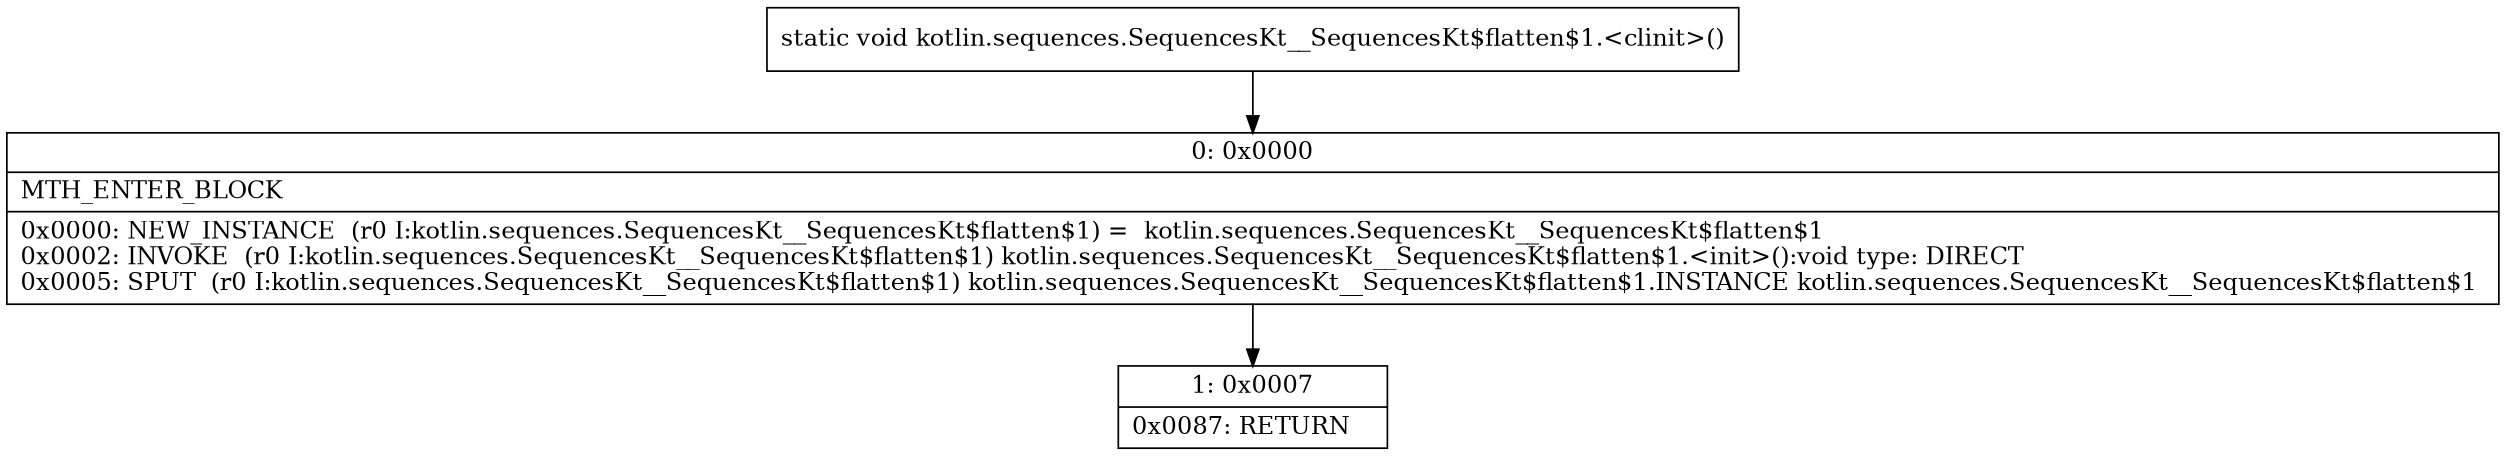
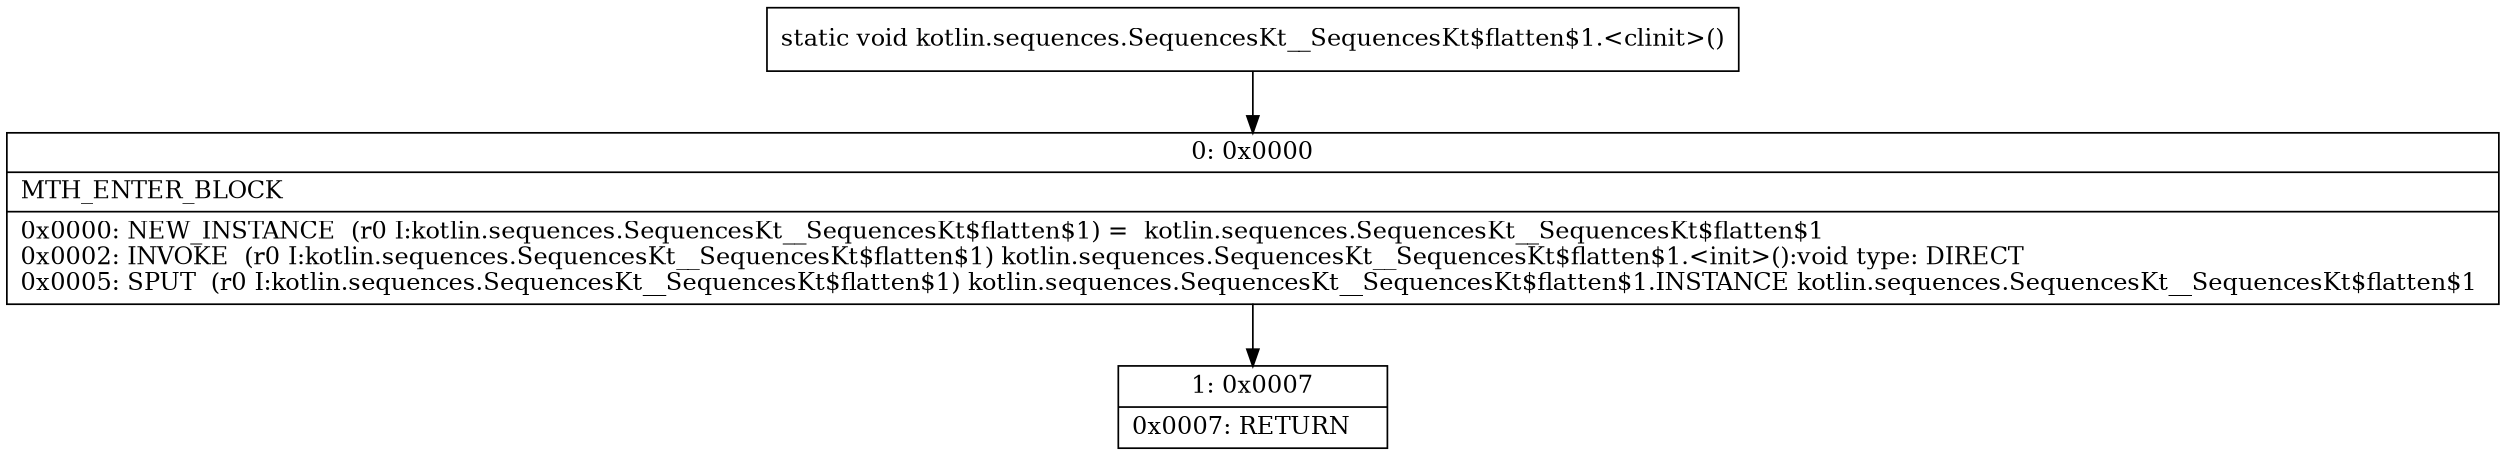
node "1: 0x0007": text "0x0087: RETURN" -> "0x0007: RETURN"
